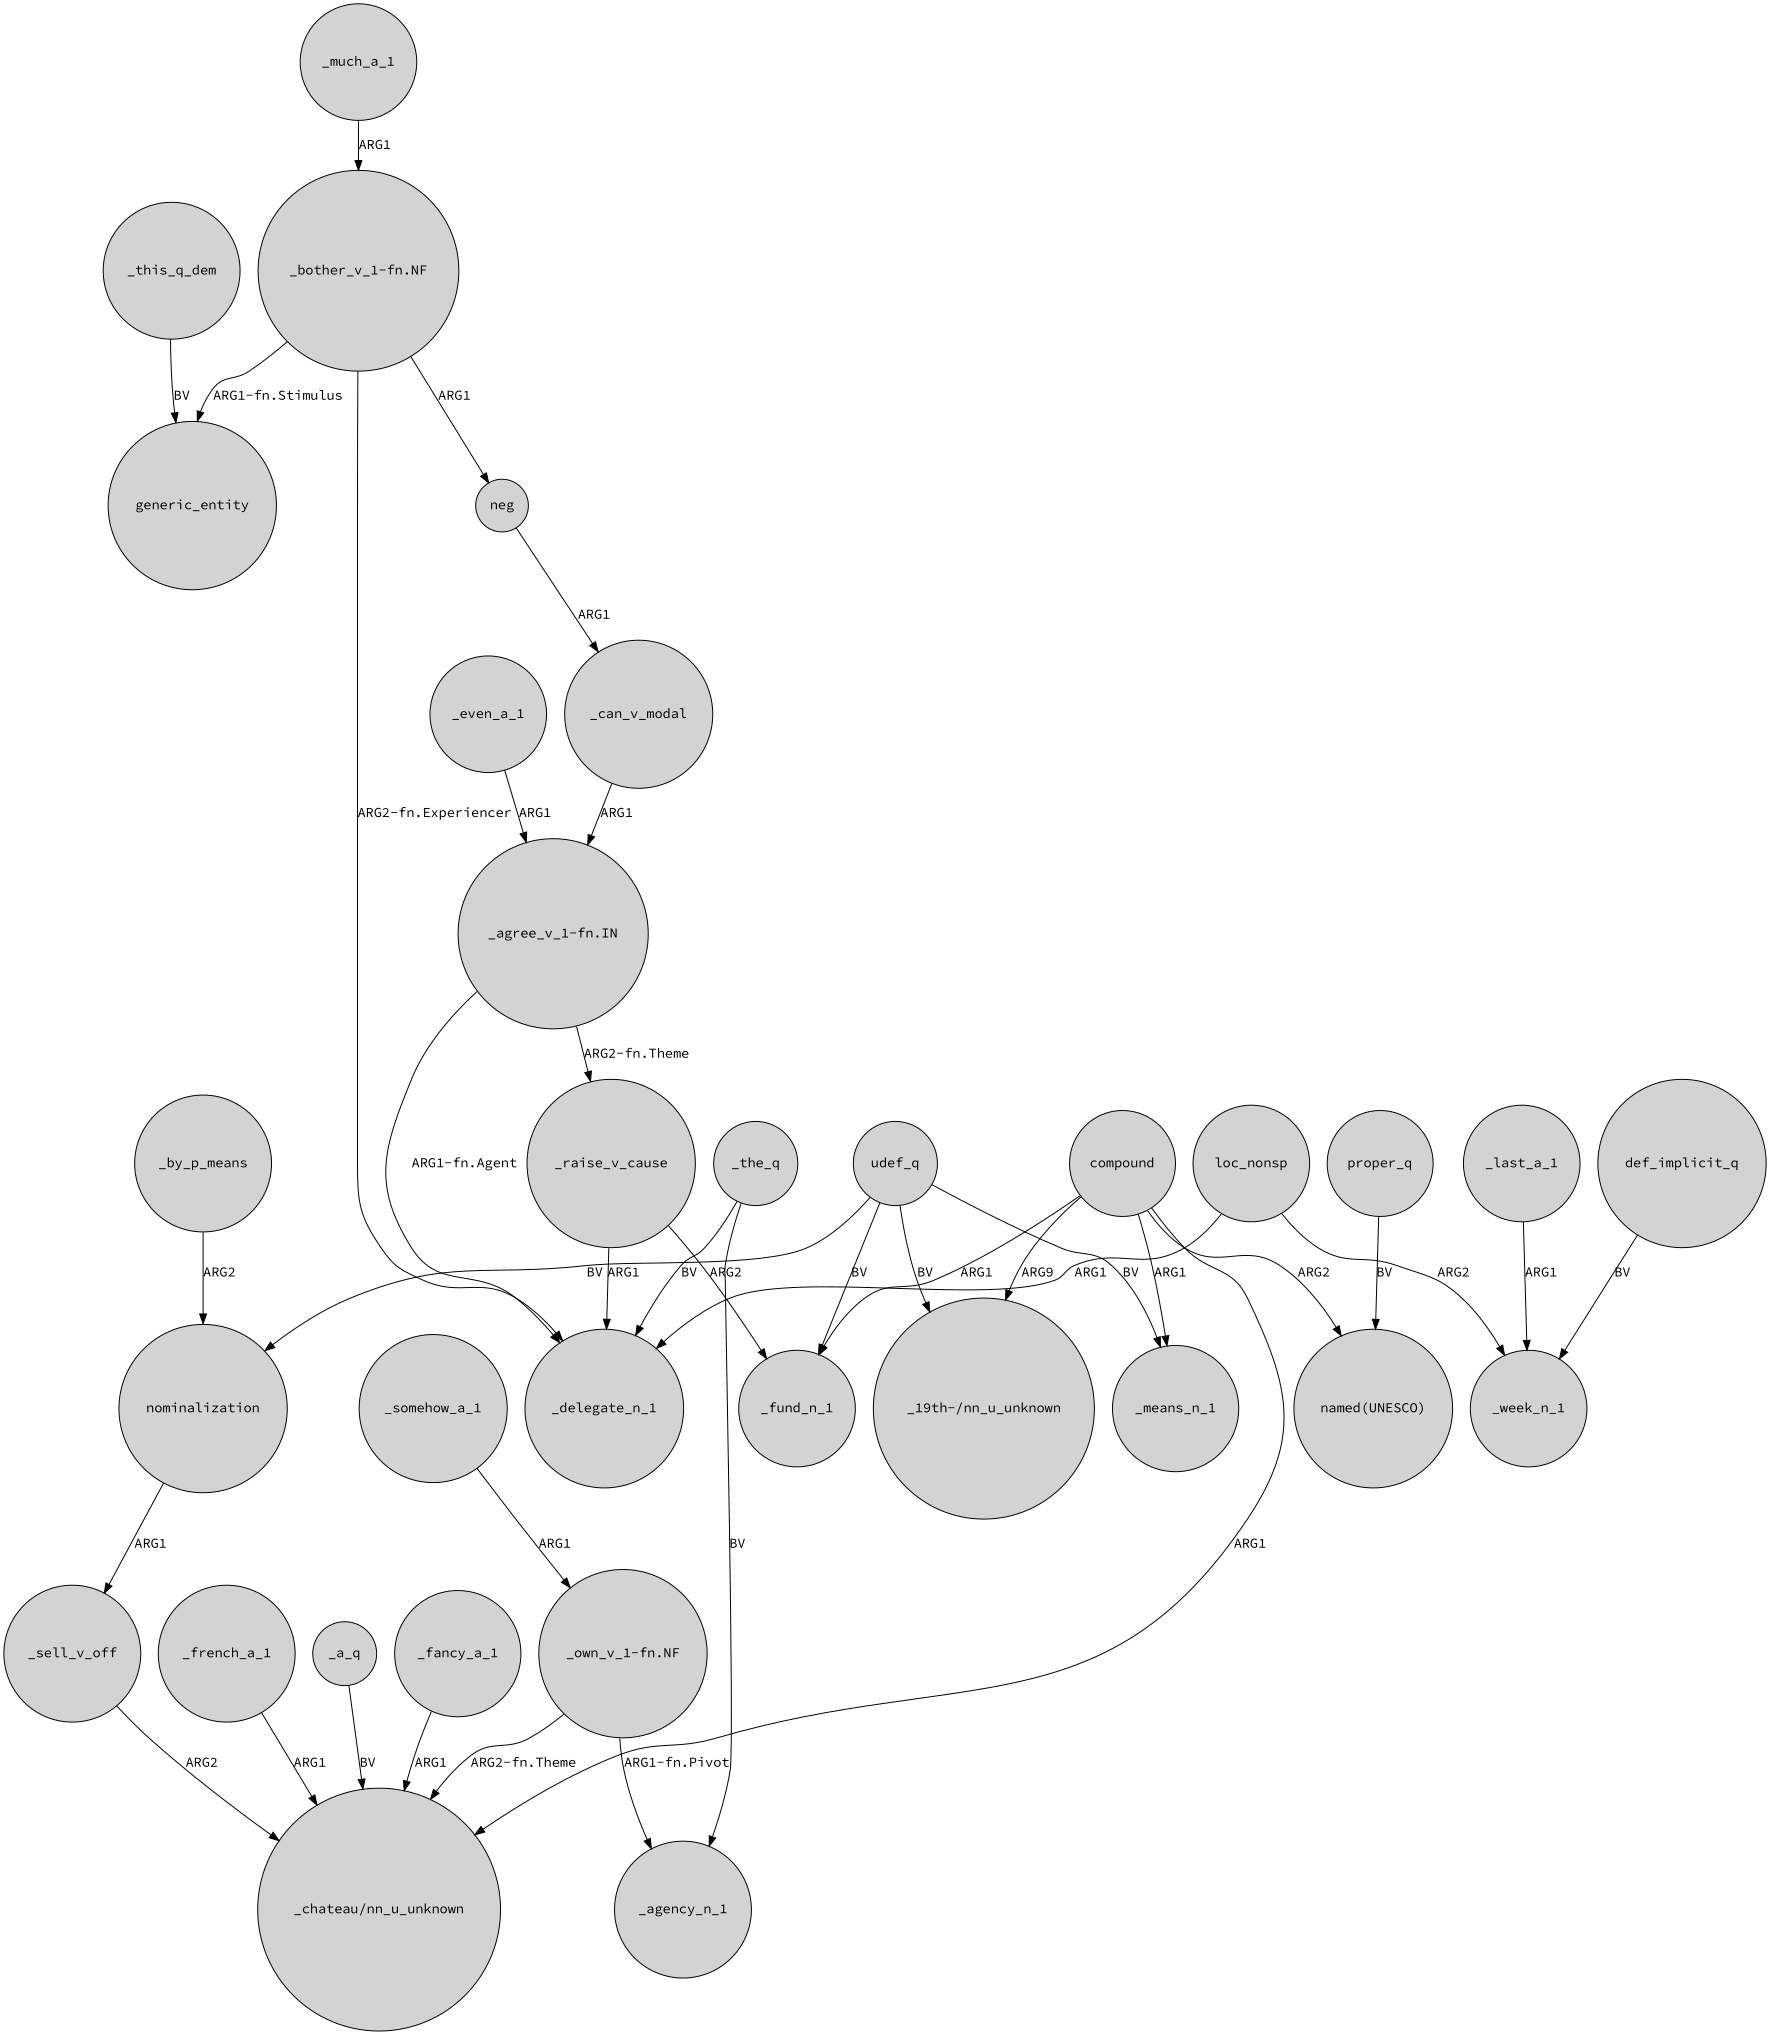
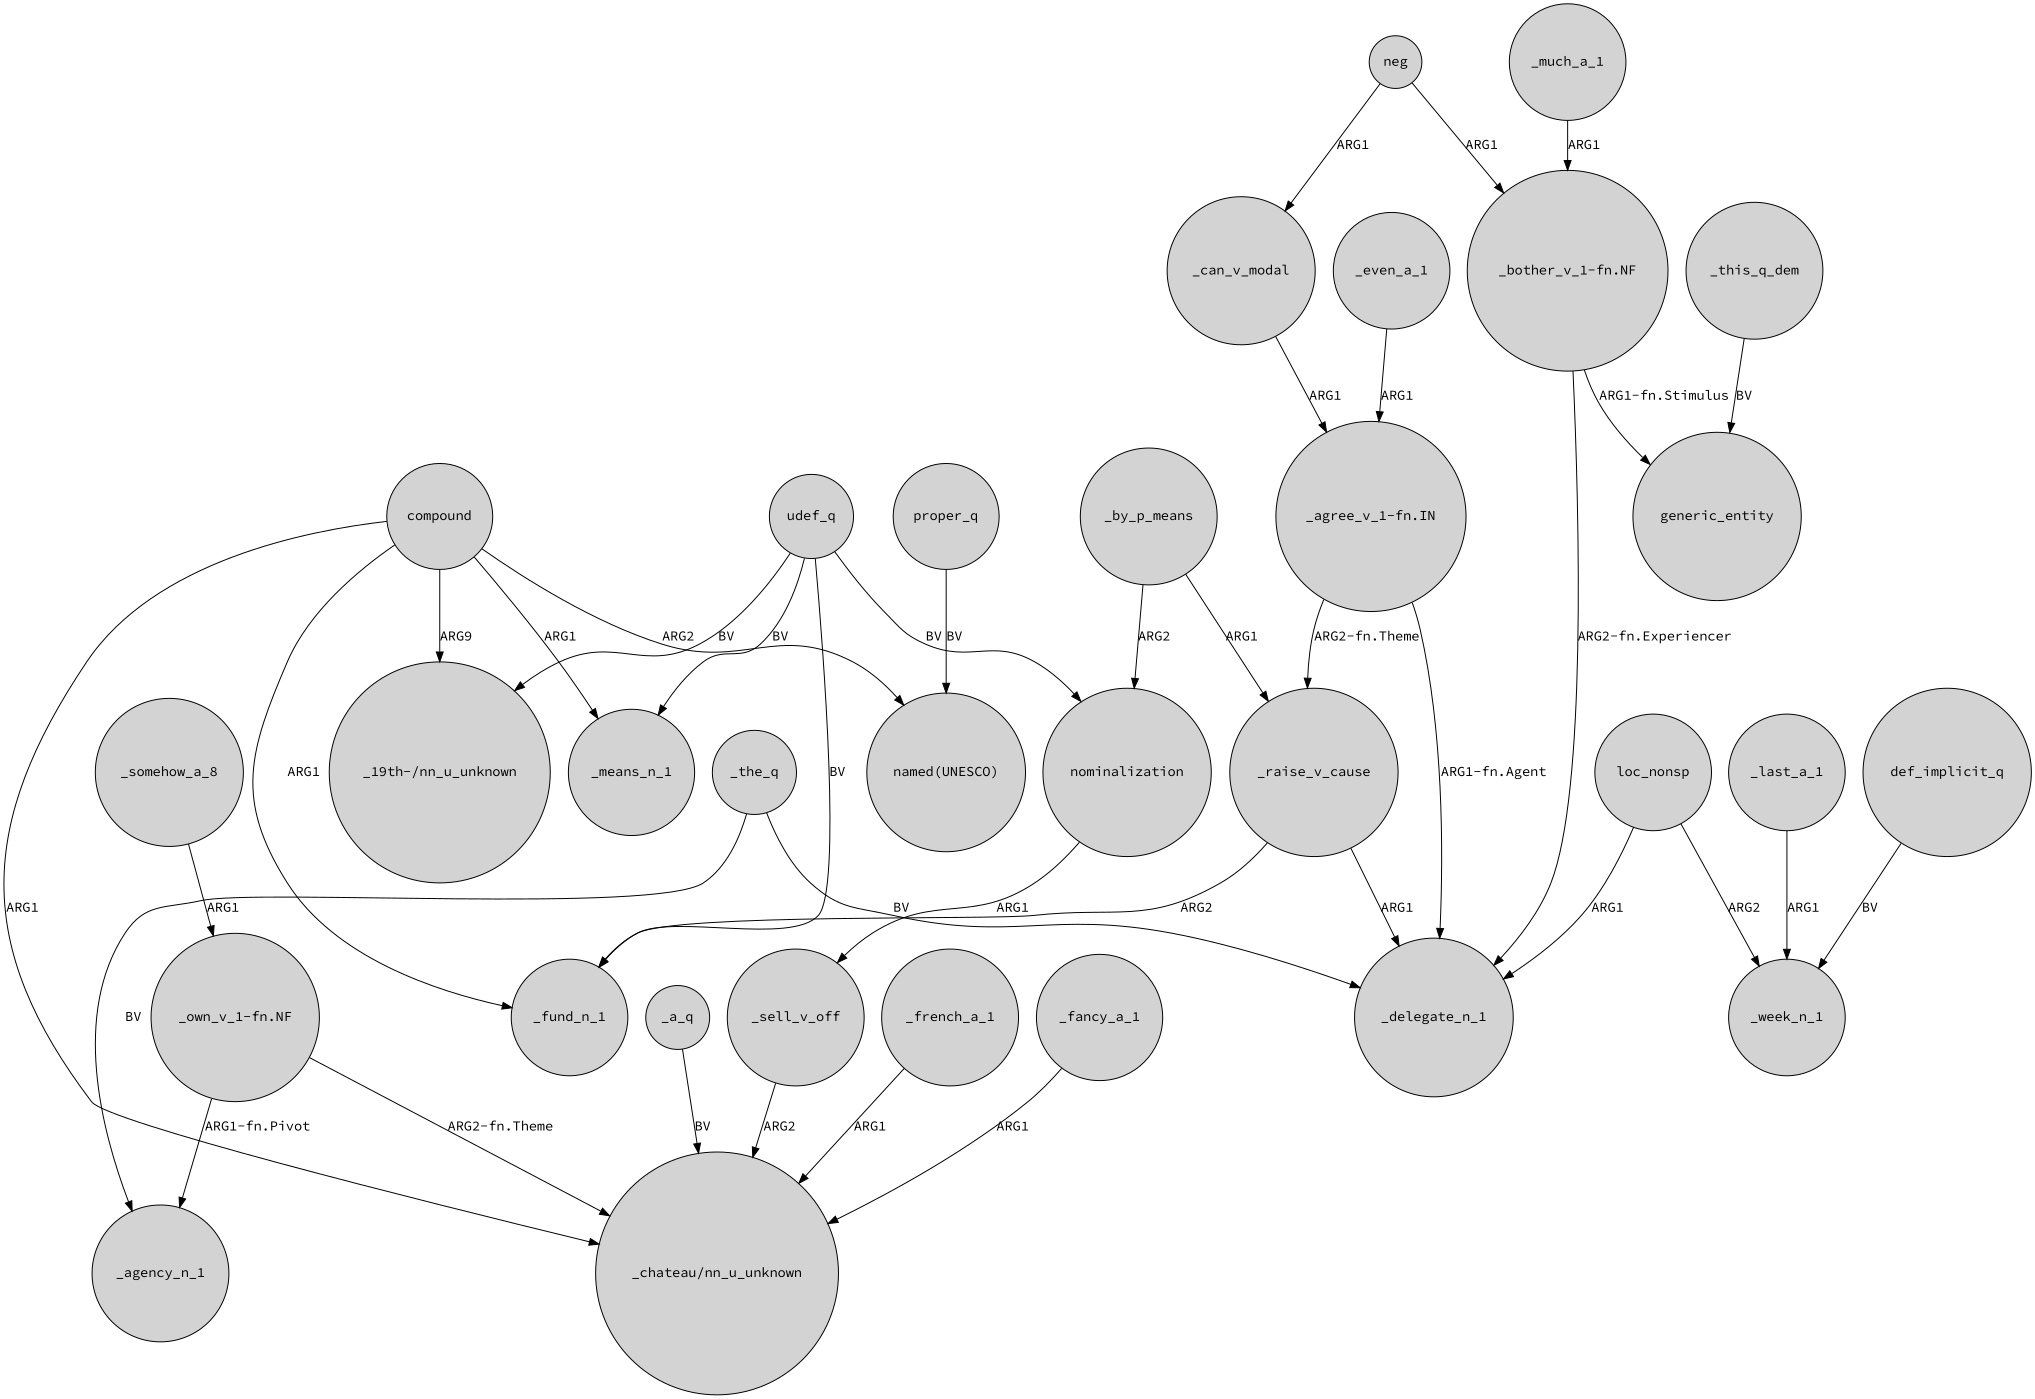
edge "_bother_v_1-fn.NF" -> "neg": reversed
edge "_by_p_means" -> "_raise_v_cause": added, label "ARG1"
node "_somehow_a_1": label "_somehow_a_1" -> "_somehow_a_8"
